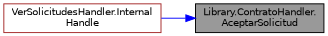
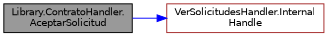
edge "VerSolicitudesHandler.Internal Handle" -> "Library.ContratoHandler. AceptarSolicitud": reversed
